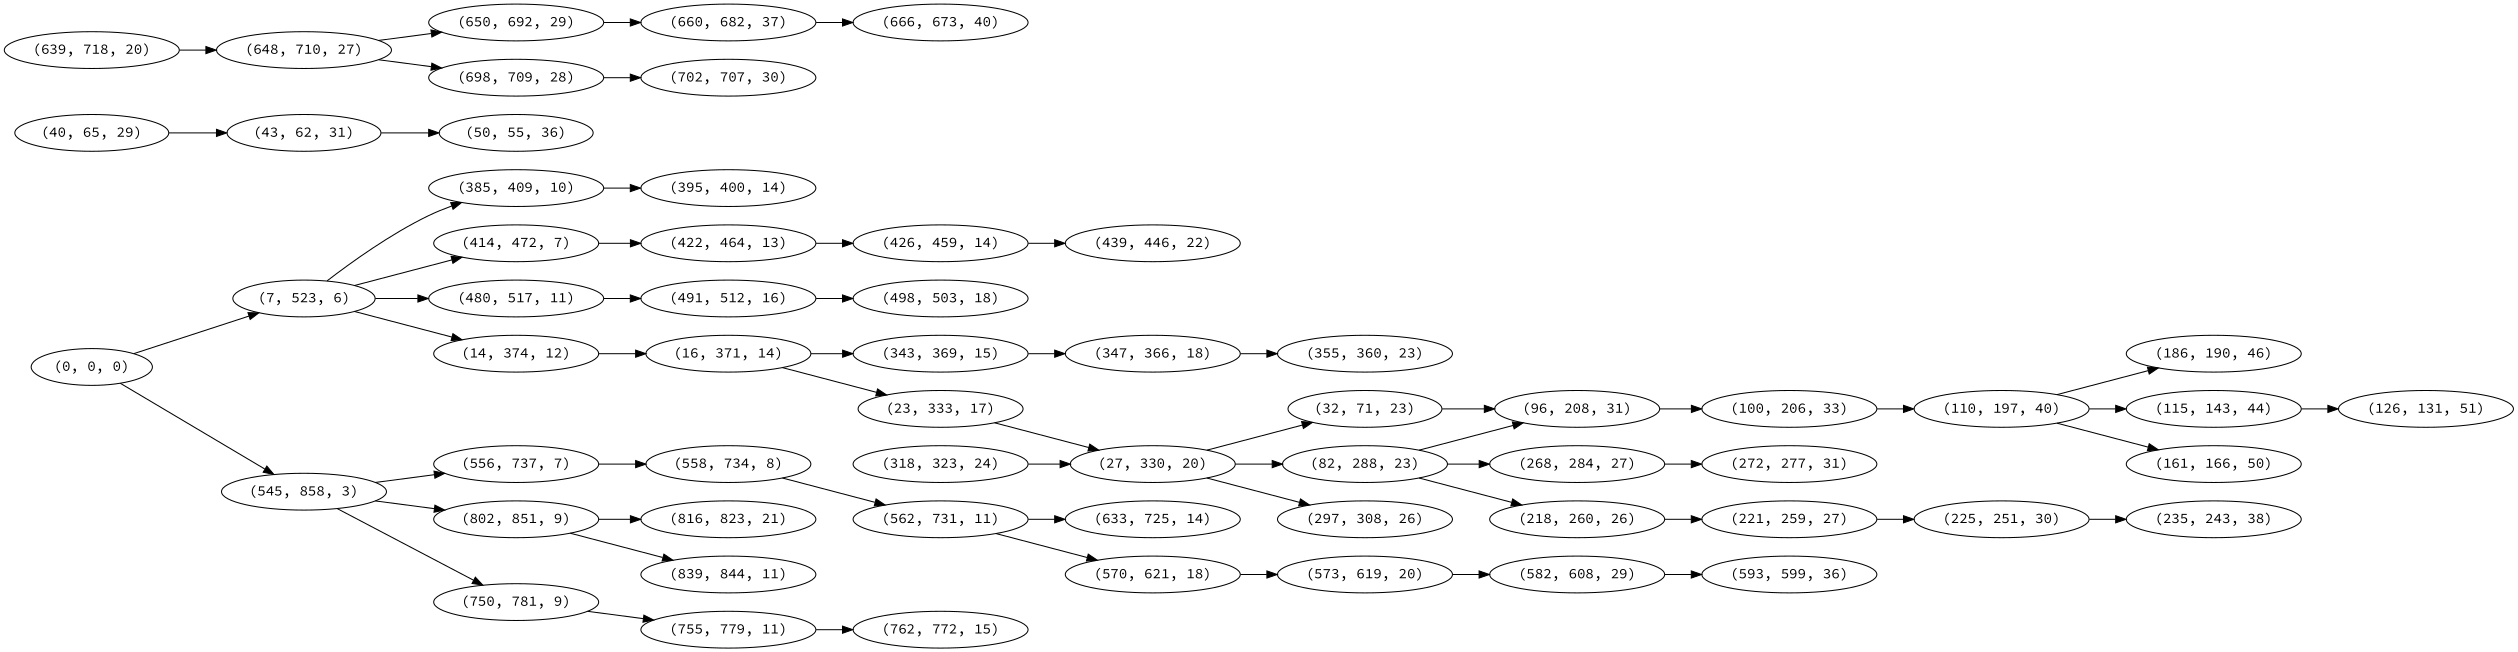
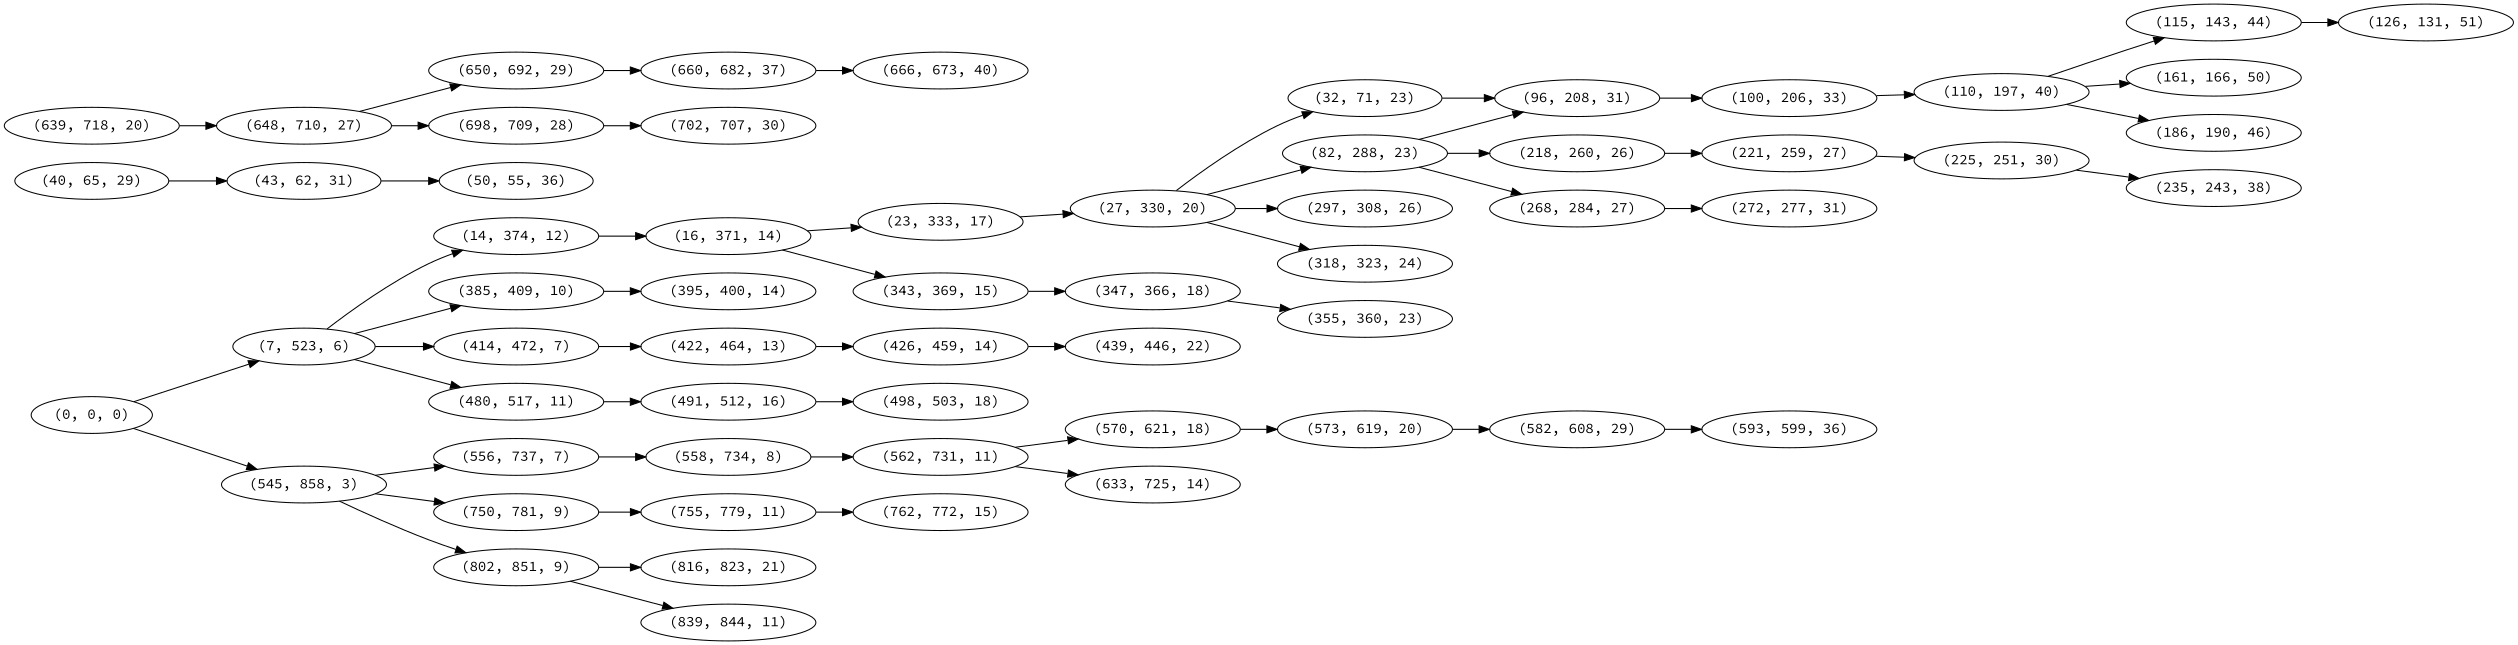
edge "(318, 323, 24)" -> "(27, 330, 20)": reversed
